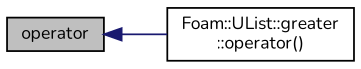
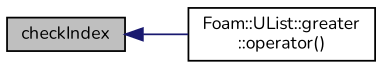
node "operator": label "operator" -> "checkIndex"
